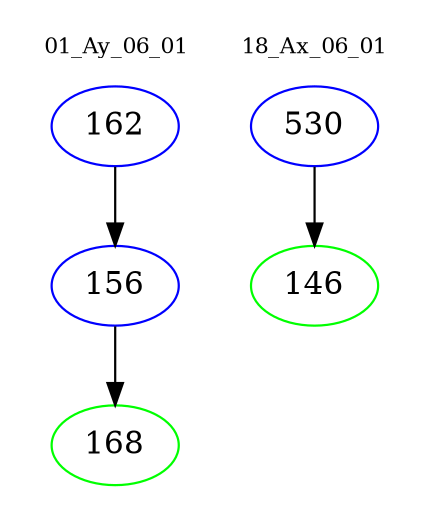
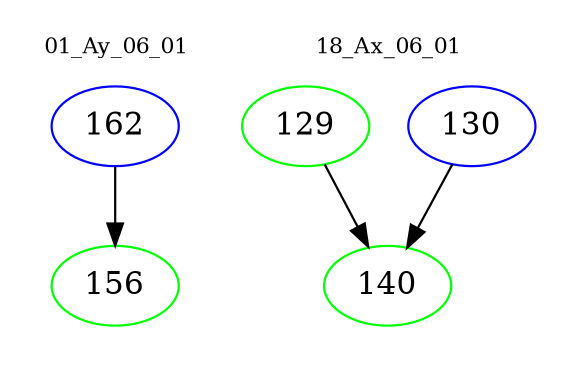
node "129": added
node "530": label "530" -> "130"
node "156": color blue -> green
node "146": label "146" -> "140"
node "168": removed
